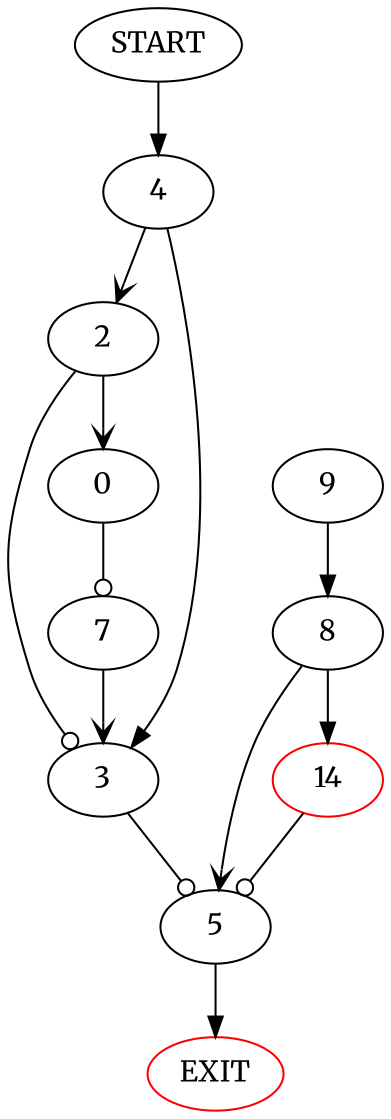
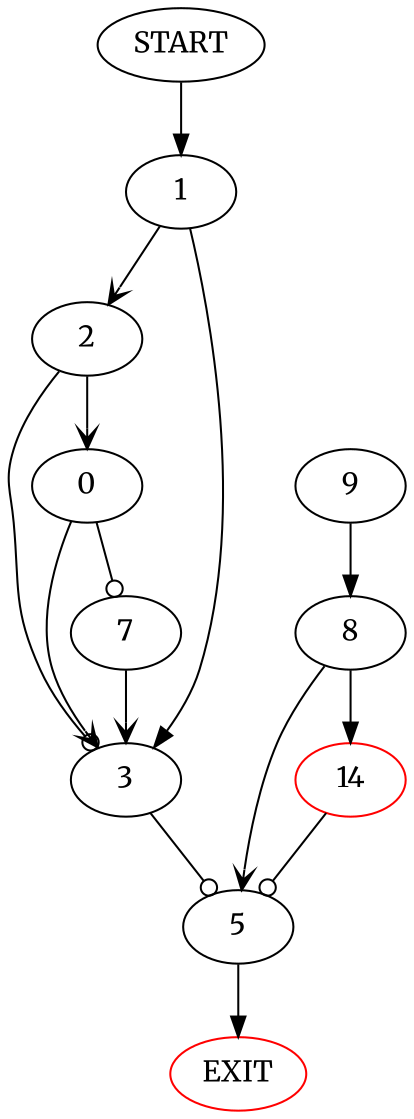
node "4": label "4" -> "1"
edge "0" -> "3": added
